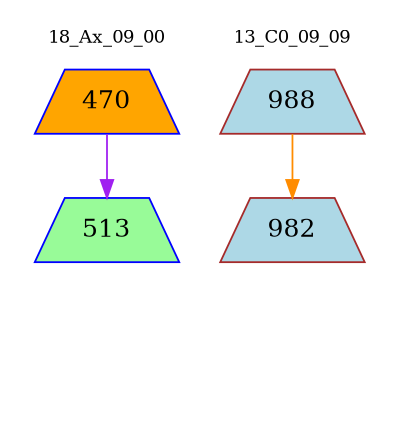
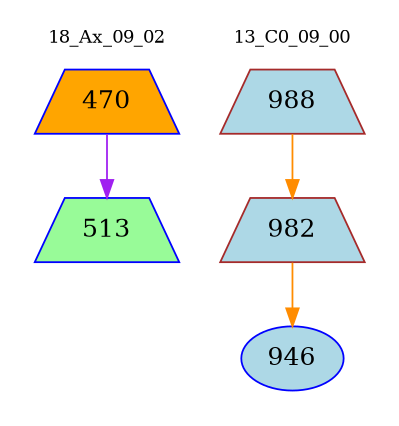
cluster "18_Ax_09_00": label "18_Ax_09_00" -> "18_Ax_09_02"
cluster "13_C0_09_09": label "13_C0_09_09" -> "13_C0_09_00"
node "946": added
